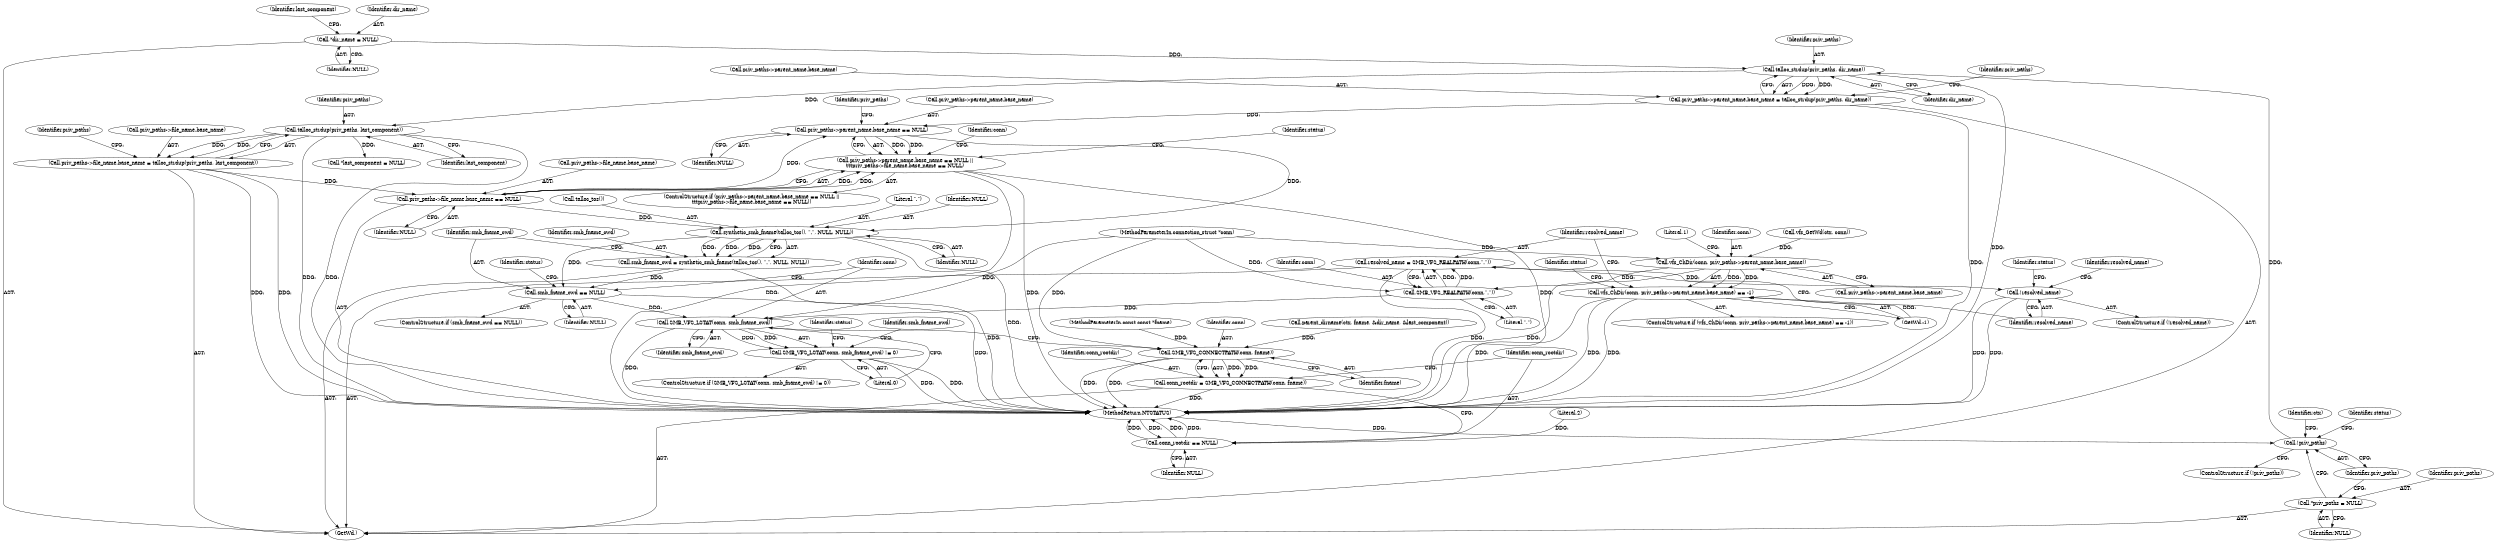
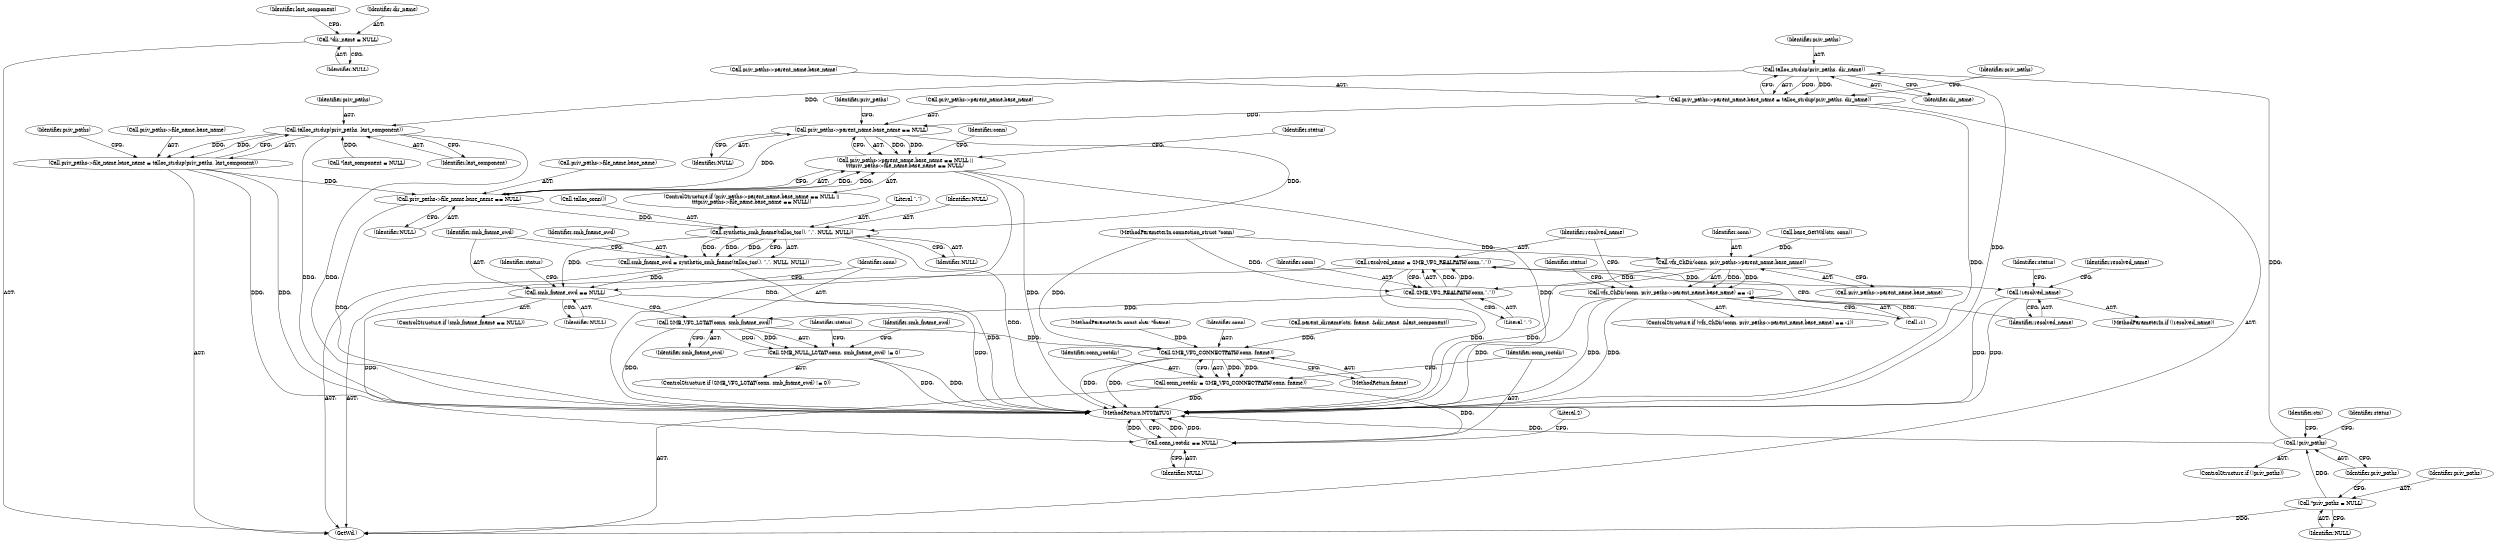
edge "(Call,*dir_name = NULL)" -> "(Call,talloc_strdup(priv_paths, dir_name))": removed, label "DDG:"
edge "(Call,talloc_strdup(priv_paths, last_component))" -> "(Call,*last_component = NULL)": reversed
edge "(Call,priv_paths->file_name.base_name == NULL)" -> "(Call,priv_paths->parent_name.base_name == NULL)": reversed
node "(Call,talloc_tos())": label "(Call,talloc_tos())" -> "(Call,talloc_conn())"
node "(Literal,1)": removed
node "(Call,vfs_GetWd(ctx, conn))": label "(Call,vfs_GetWd(ctx, conn))" -> "(Call,base_GetWd(ctx, conn))"
edge "(MethodParameterIn,connection_struct *conn)" -> "(Call,SMB_VFS_LSTAT(conn, smb_fname_cwd))": removed, label "DDG:"
edge "(Call,priv_paths->file_name.base_name == NULL)" -> "(MethodReturn,NTSTATUS)": label "AST: " -> "DDG: "
edge "(Call,smb_fname_cwd == NULL)" -> "(Call,SMB_VFS_LSTAT(conn, smb_fname_cwd))": label "DDG: " -> "CFG: "
node "(ControlStructure,if (smb_fname_cwd == NULL))": label "(ControlStructure,if (smb_fname_cwd == NULL))" -> "(ControlStructure,if (smb_fname_fname == NULL))"
node "(MethodParameterIn,const const *fname)": label "(MethodParameterIn,const const *fname)" -> "(MethodParameterIn,const char *fname)"
node "(GetWd,-1)": label "(GetWd,-1)" -> "(Call,-1)"
node "(ControlStructure,if (!resolved_name))": label "(ControlStructure,if (!resolved_name))" -> "(MethodParameterIn,if (!resolved_name))"
edge "(Call,SMB_VFS_LSTAT(conn, smb_fname_cwd))" -> "(Call,SMB_VFS_CONNECTPATH(conn, fname))": label "CFG: " -> "DDG: "
node "(Call,SMB_VFS_LSTAT(conn, smb_fname_cwd) != 0)": label "(Call,SMB_VFS_LSTAT(conn, smb_fname_cwd) != 0)" -> "(Call,SMB_NULL_LSTAT(conn, smb_fname_cwd) != 0)"
node "(Literal,0)": removed
node "(Identifier,fname)": label "(Identifier,fname)" -> "(MethodReturn,fname)"
edge "(Call,conn_rootdir = SMB_VFS_CONNECTPATH(conn, fname))" -> "(Call,conn_rootdir == NULL)": label "CFG: " -> "DDG: "
edge "(Call,smb_fname_cwd == NULL)" -> "(Call,conn_rootdir == NULL)": added, label "DDG:"
edge "(MethodReturn,NTSTATUS)" -> "(Call,conn_rootdir == NULL)": label "DDG: " -> "CFG: "
edge "(Literal,2)" -> "(Call,conn_rootdir == NULL)": label "DDG: " -> "CFG: "
edge "(MethodReturn,NTSTATUS)" -> "(Call,!priv_paths)": reversed
edge "(Call,!priv_paths)" -> "(ControlStructure,if (!priv_paths))": label "CFG: " -> "AST: "
edge "(Call,*priv_paths = NULL)" -> "(Call,!priv_paths)": label "CFG: " -> "DDG: "
edge "(Call,*priv_paths = NULL)" -> "(GetWd,)": label "AST: " -> "DDG: "
